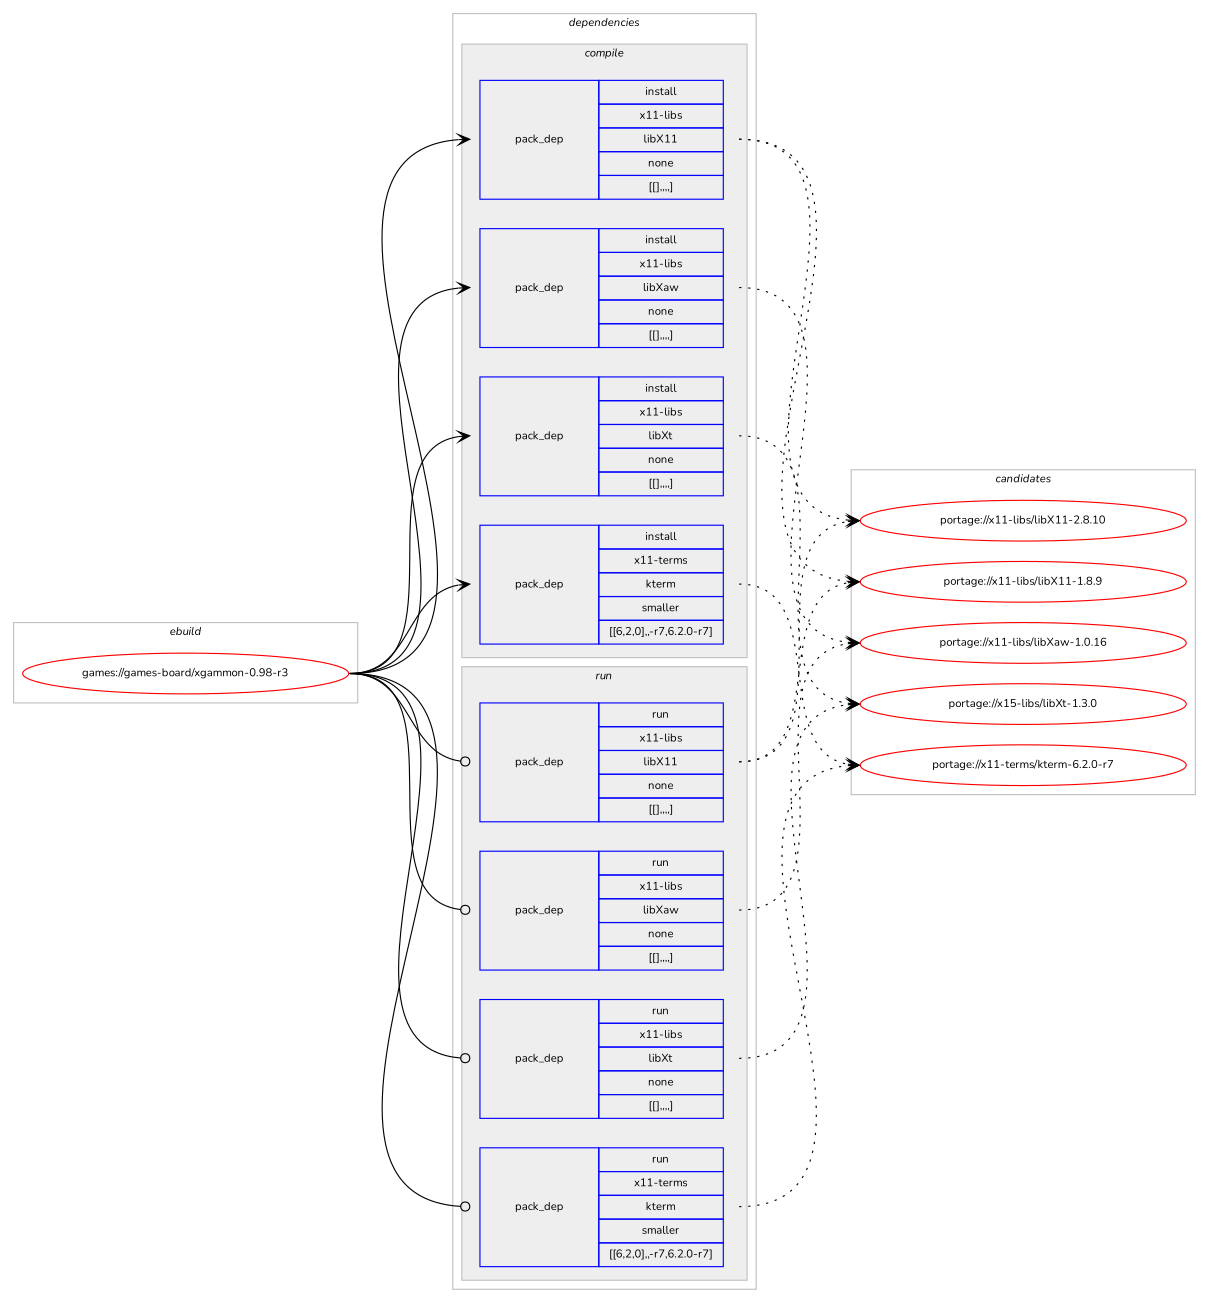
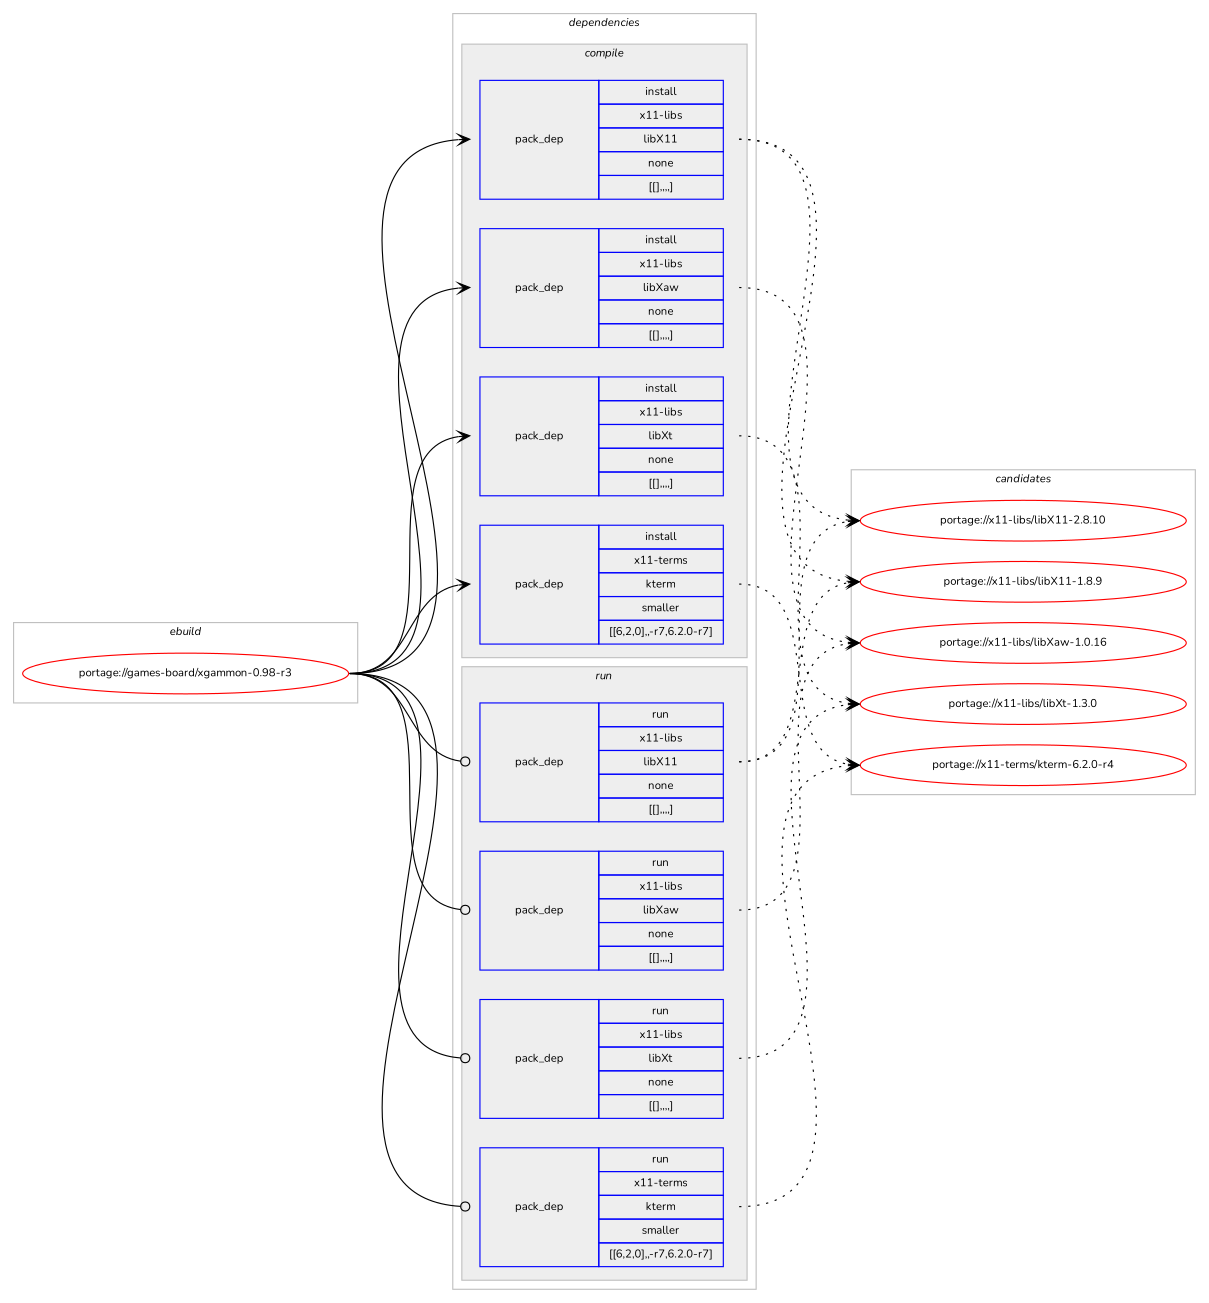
node "games://games-board/xgammon-0.98-r3": label "games://games-board/xgammon-0.98-r3" -> "portage://games-board/xgammon-0.98-r3"
node "portage://x15-libs/libXt-1.3.0": label "portage://x15-libs/libXt-1.3.0" -> "portage://x11-libs/libXt-1.3.0"
node "portage://x11-terms/kterm-6.2.0-r7": label "portage://x11-terms/kterm-6.2.0-r7" -> "portage://x11-terms/kterm-6.2.0-r4"
